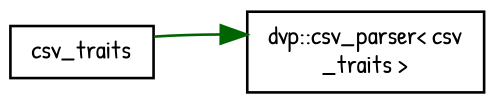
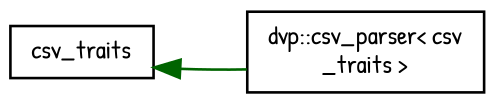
edge "csv_traits" -> "dvp::csv_parser< csv _traits >": reversed
